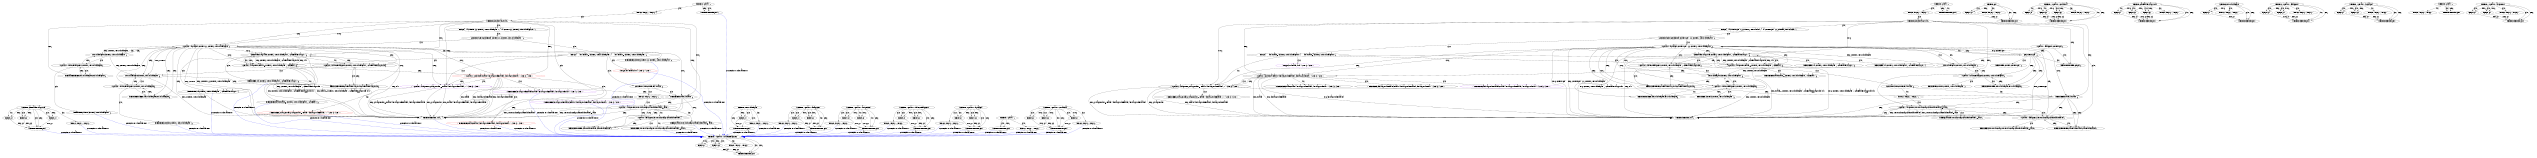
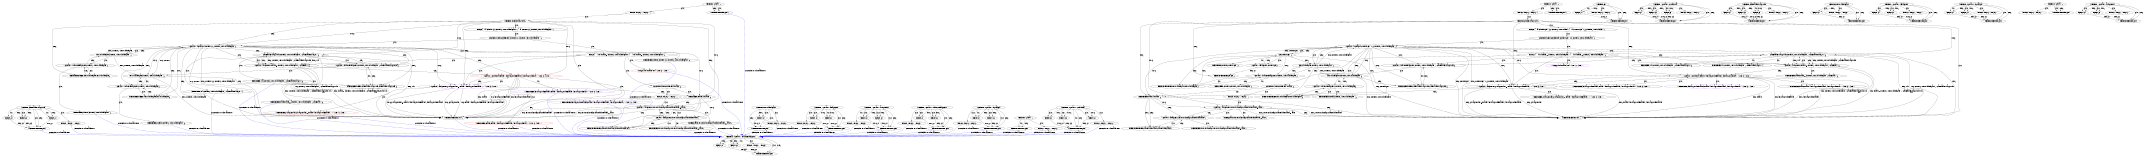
edge "(<operator>.fieldAccess,context_.get)" -> "(FIELD_IDENTIFIER,get,get)": label "AST: " -> "DDG: p1"
edge "(get,context_.get())" -> "(FIELD_IDENTIFIER,get,get)": now "(get,context_.get())" -> "(<operator>.fieldAccess,context_.get)"
